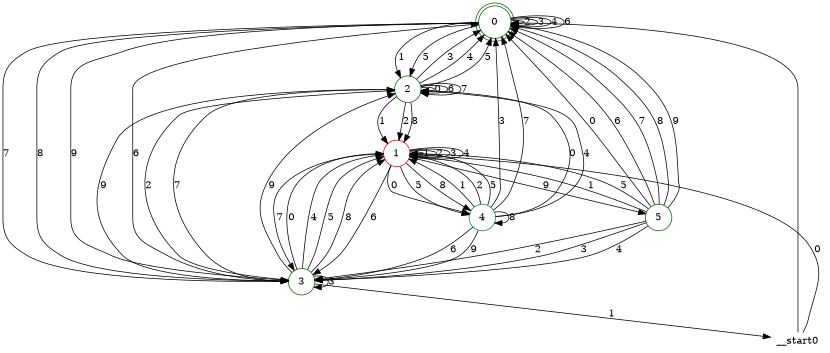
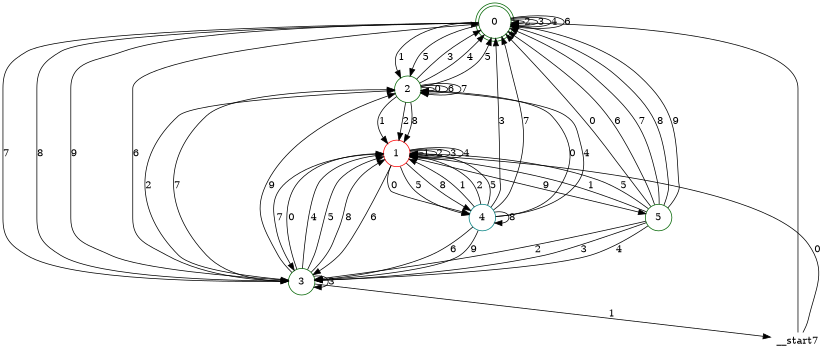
edge "2" -> "3": removed, label "9"
node "__start0": label "__start0" -> "__start7"
